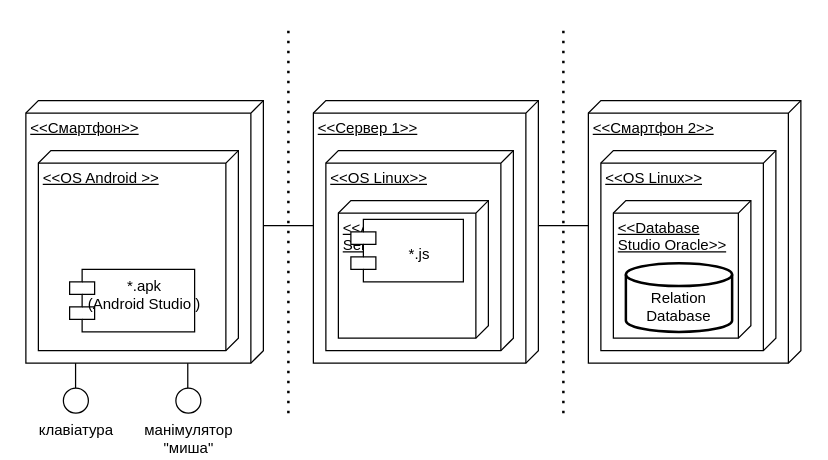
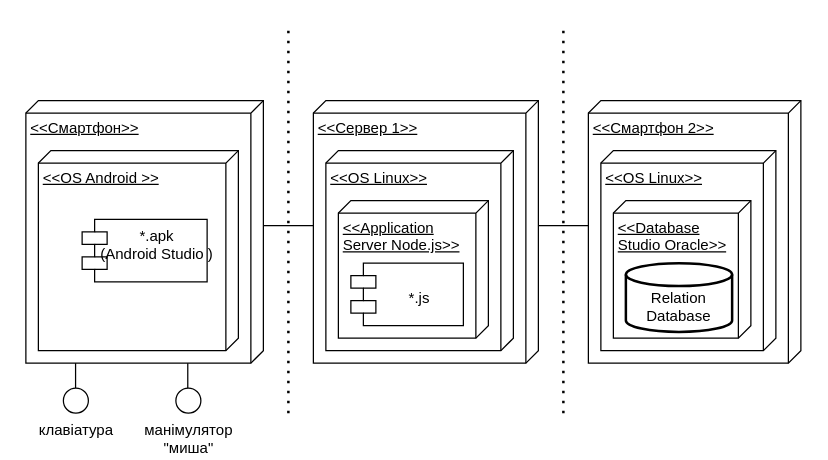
node "*.js": moved (407, 251) -> (407, 294)
node "*.apk (Android Studio )": moved (132, 301) -> (144, 251)
